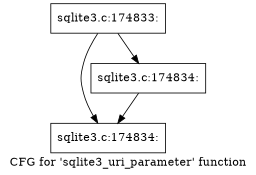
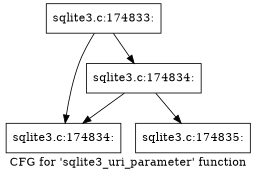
node "sqlite3.c:174835:": added
